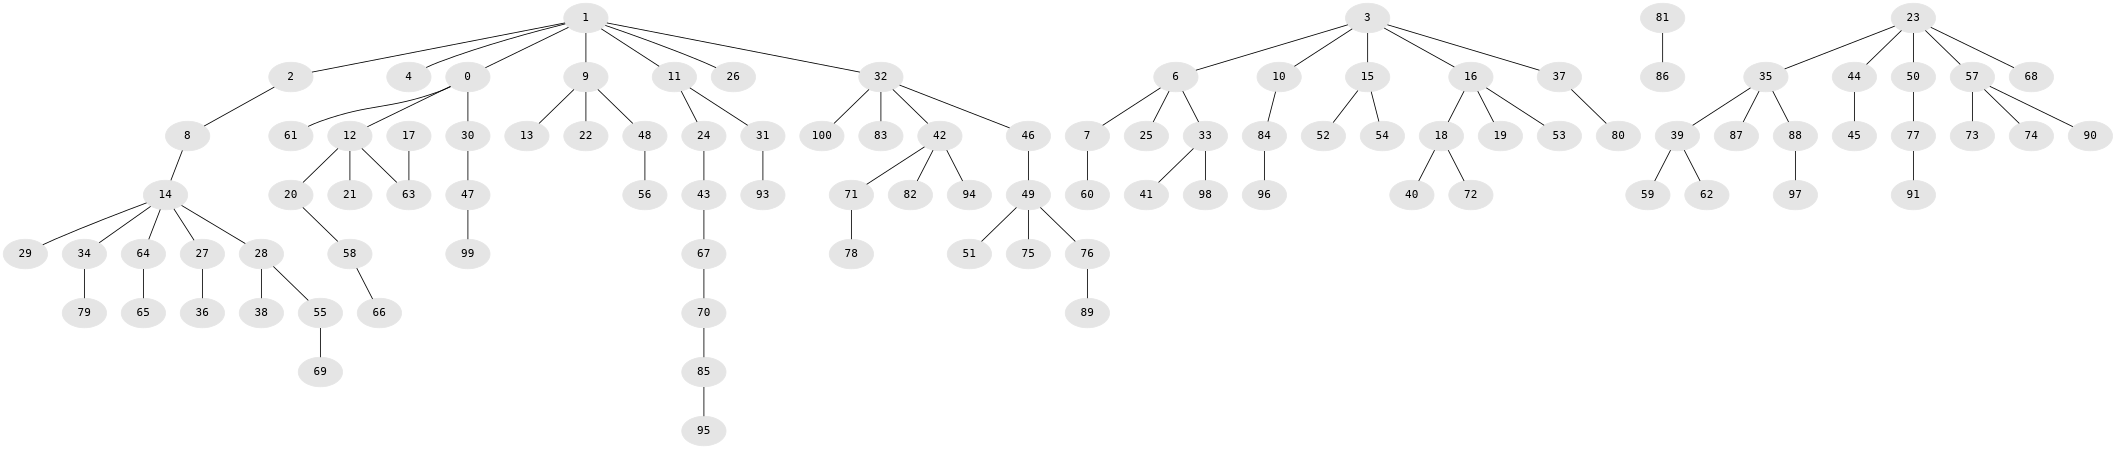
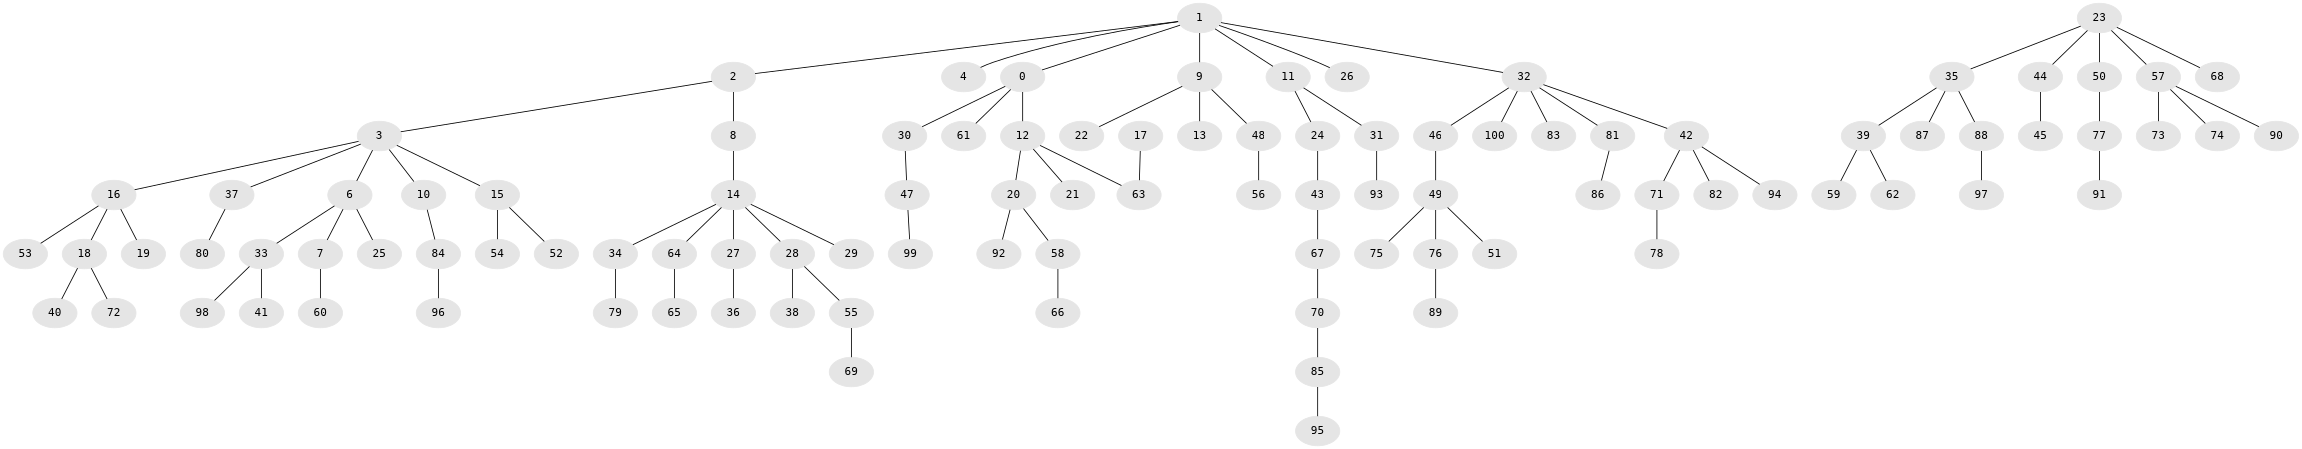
edge "2" -- "3": added
edge "32" -- "81": added
node "92": added
